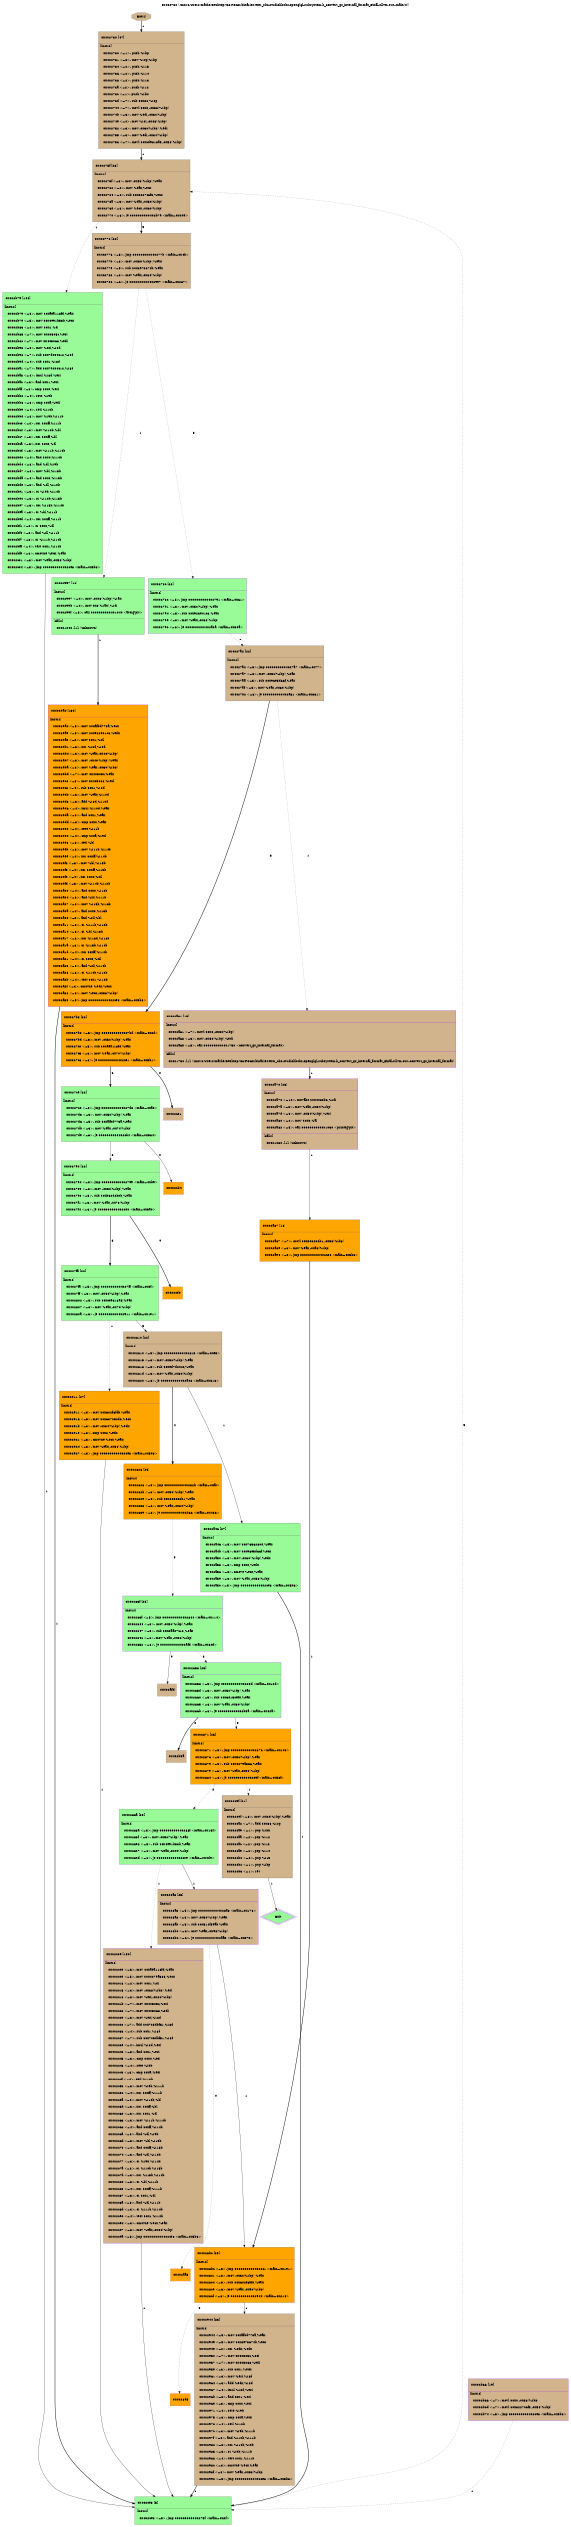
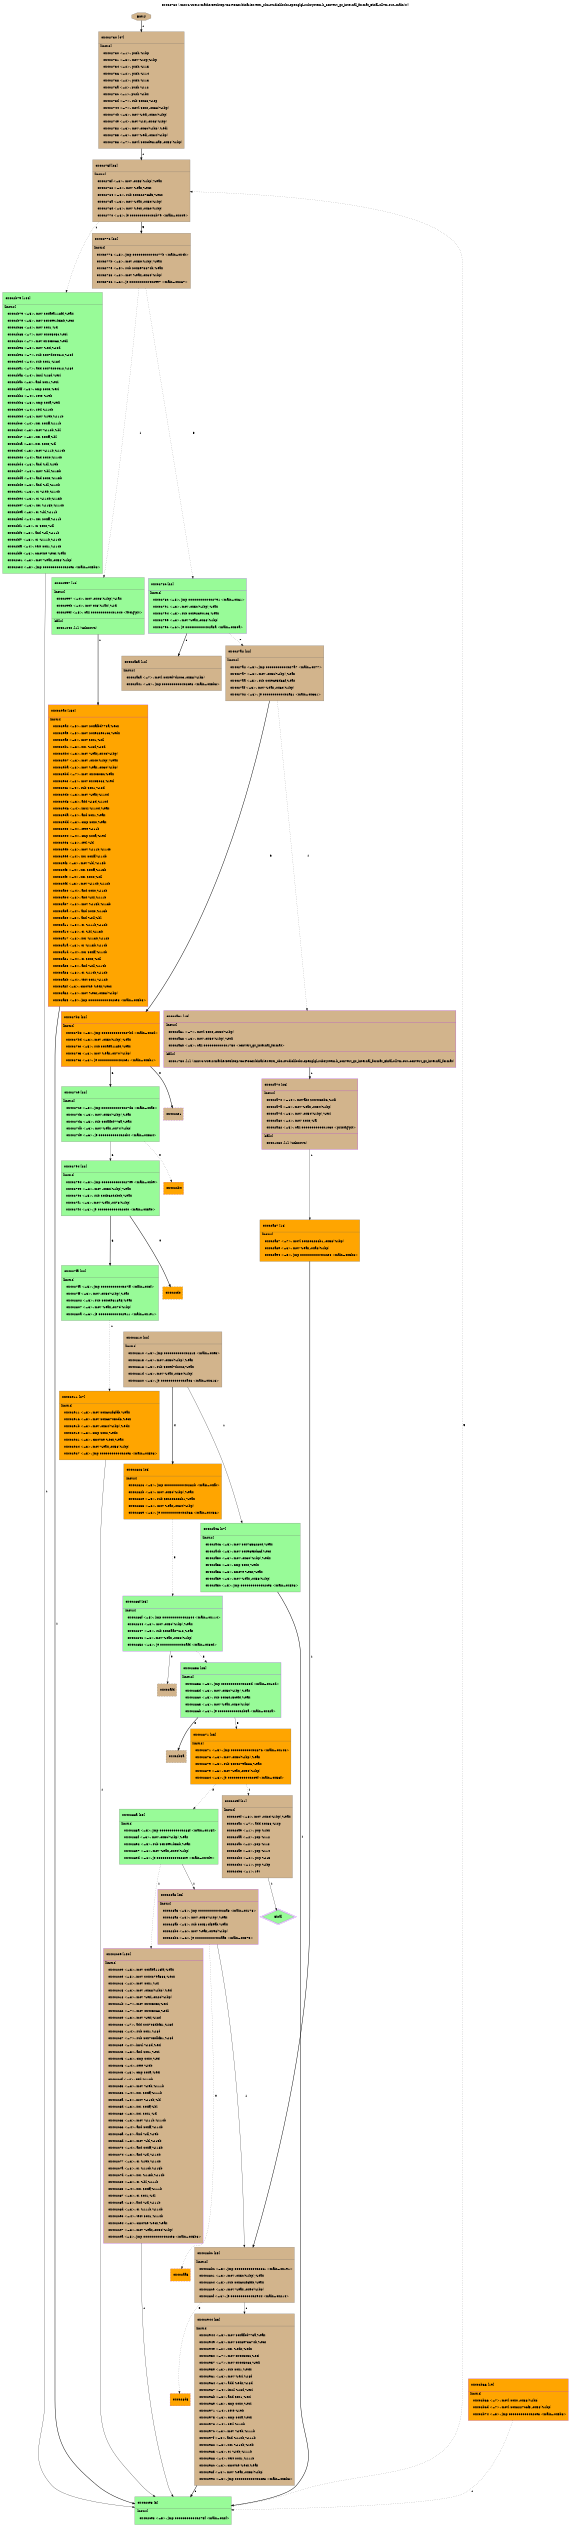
node "0x402a3a [12]": added
edge "0x4027ce [22]" -> "0x402cb4": style solid -> dotted
edge "0x4027fa [22]" -> "0x402810 [22]": removed, label "5"
node "Exit": label "Exit" -> "Final"
node "0x4028bc [25]": fillcolor orange -> tan
node "0x402b66 [19]": fillcolor tan -> orange
